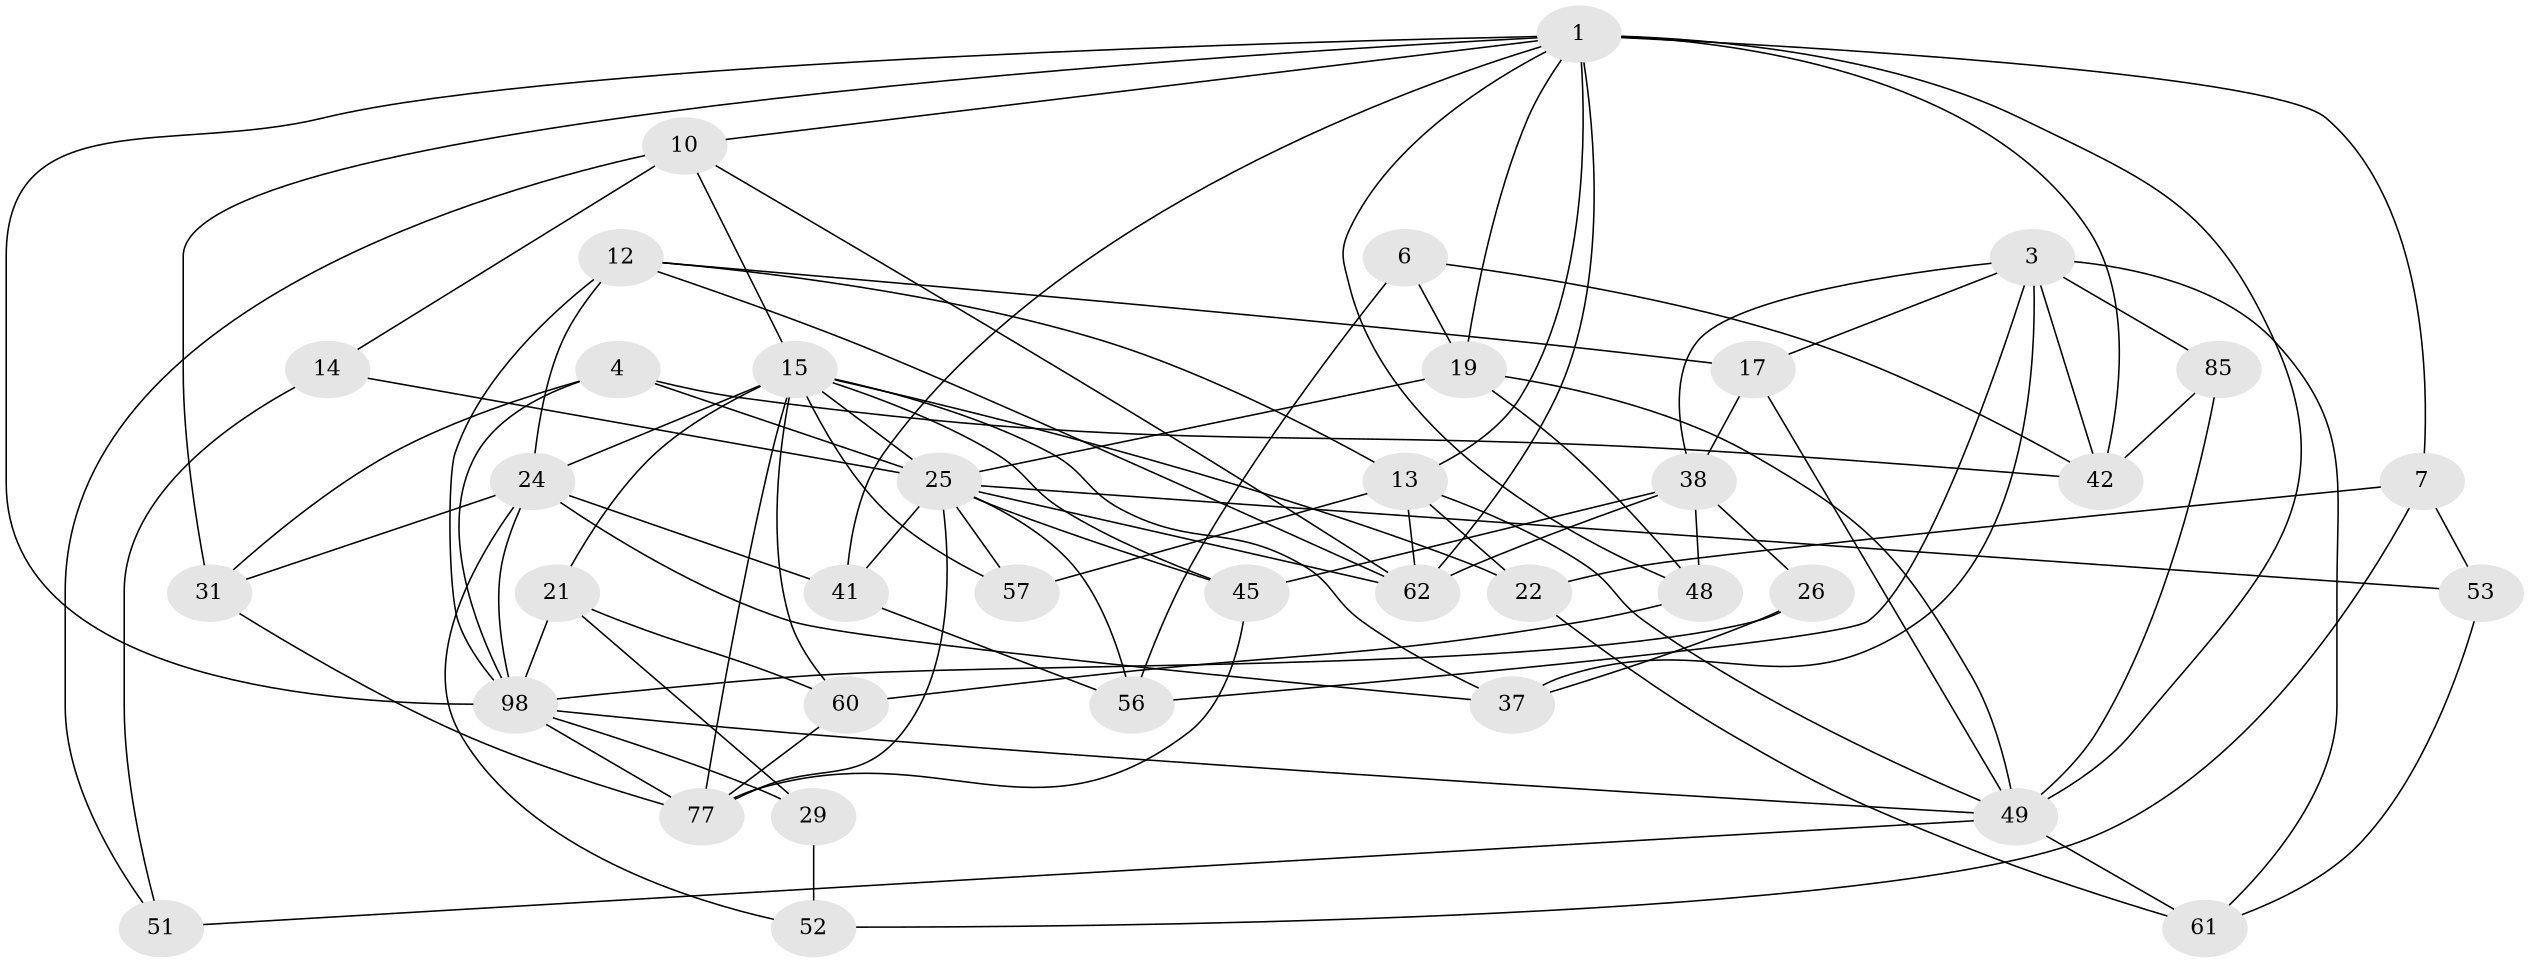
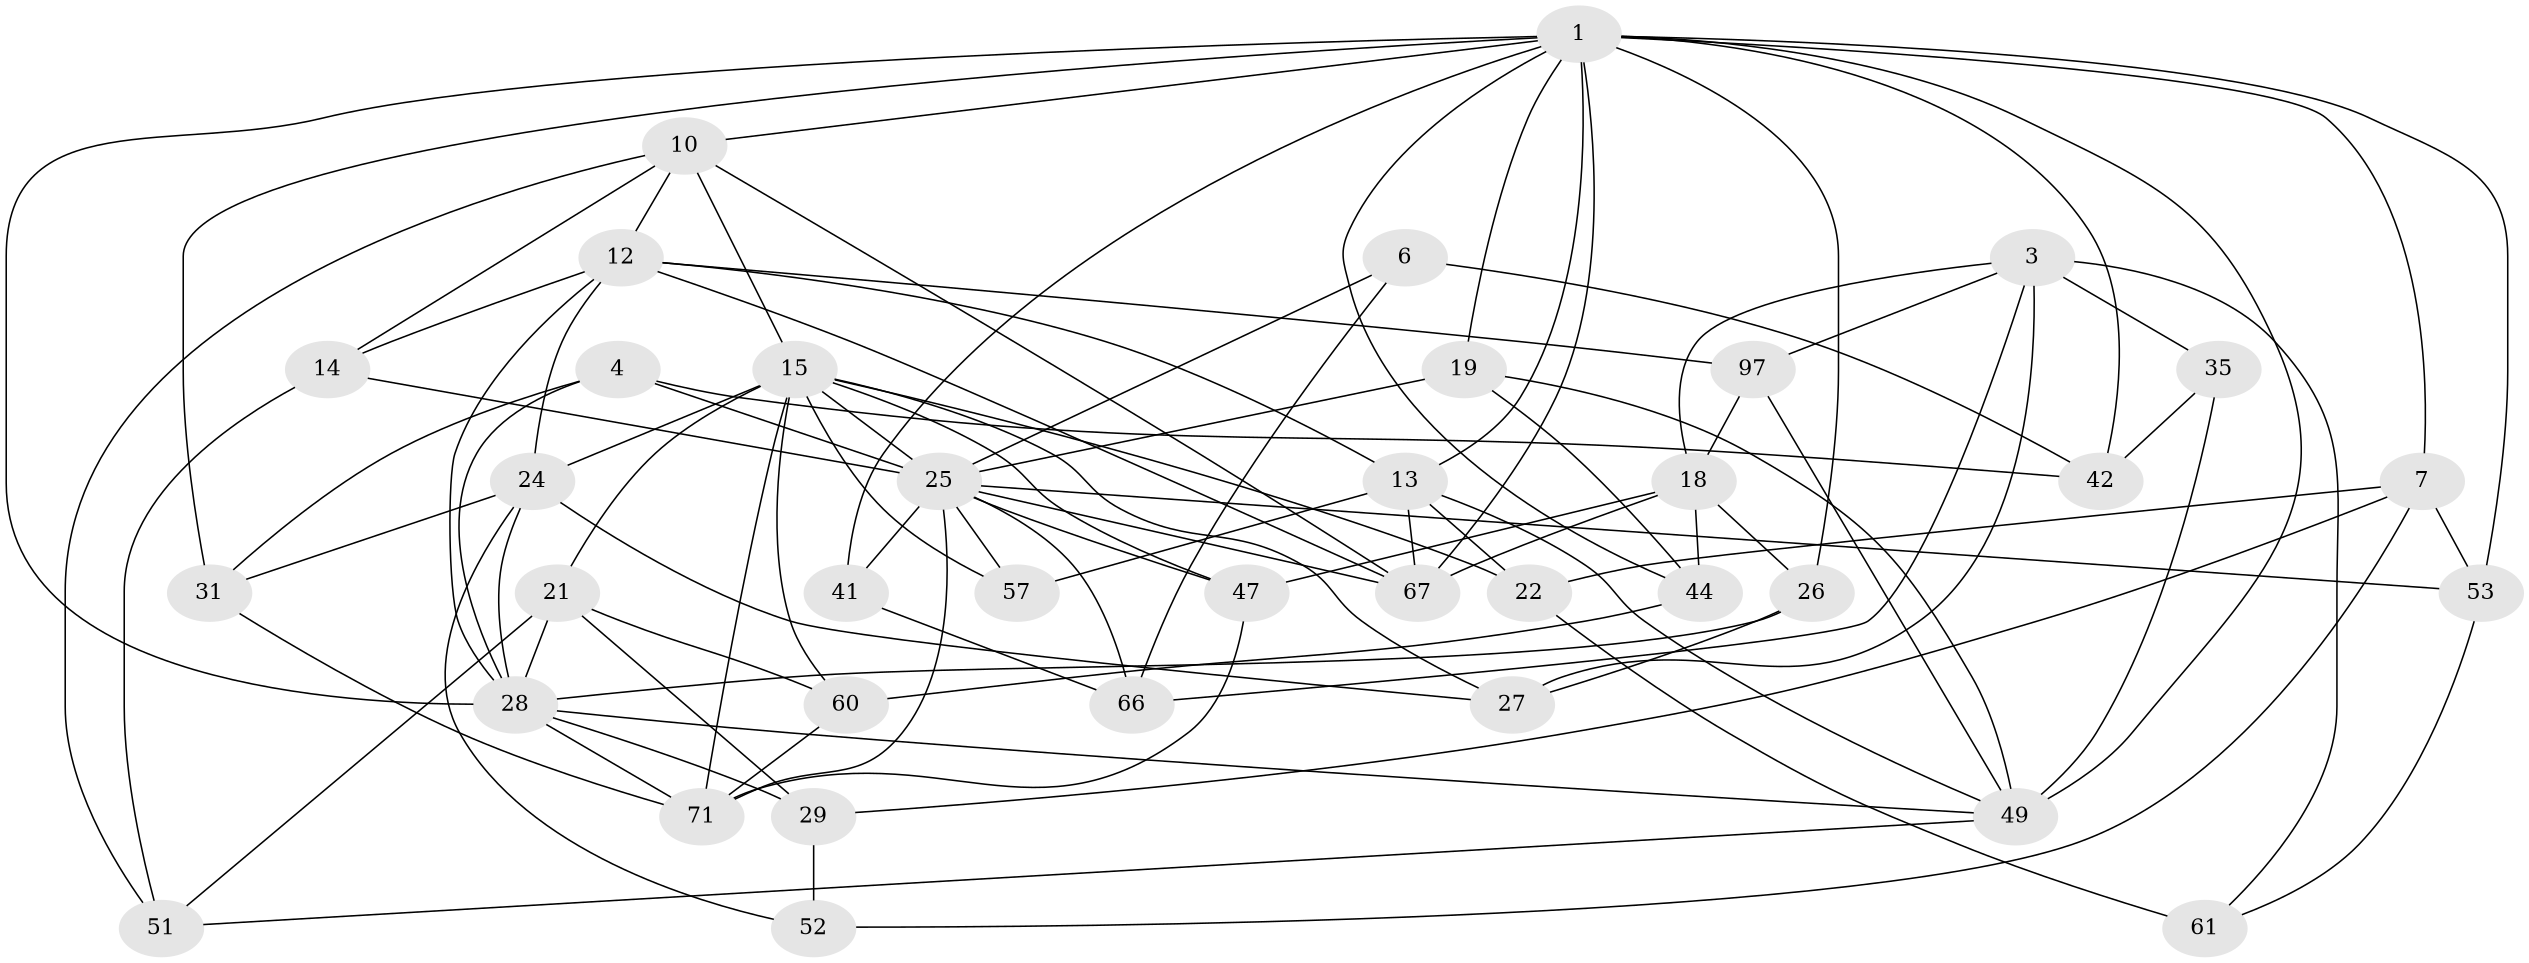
edge "1" -- "53": added
edge "10" -- "12": added
edge "1" -- "26": added
edge "12" -- "14": added
edge "6" -- "19": now "6" -- "25"
node "17": label "17" -> "97"
edge "3" -- "42": removed
node "85": label "85" -> "35"
node "38": label "38" -> "18"
edge "24" -- "41": removed
node "45": label "45" -> "47"
node "62": label "62" -> "67"
node "48": label "48" -> "44"
node "98": label "98" -> "28"
node "56": label "56" -> "66"
node "37": label "37" -> "27"
edge "7" -- "29": added
edge "21" -- "51": added
node "77": label "77" -> "71"
edge "49" -- "61": removed
